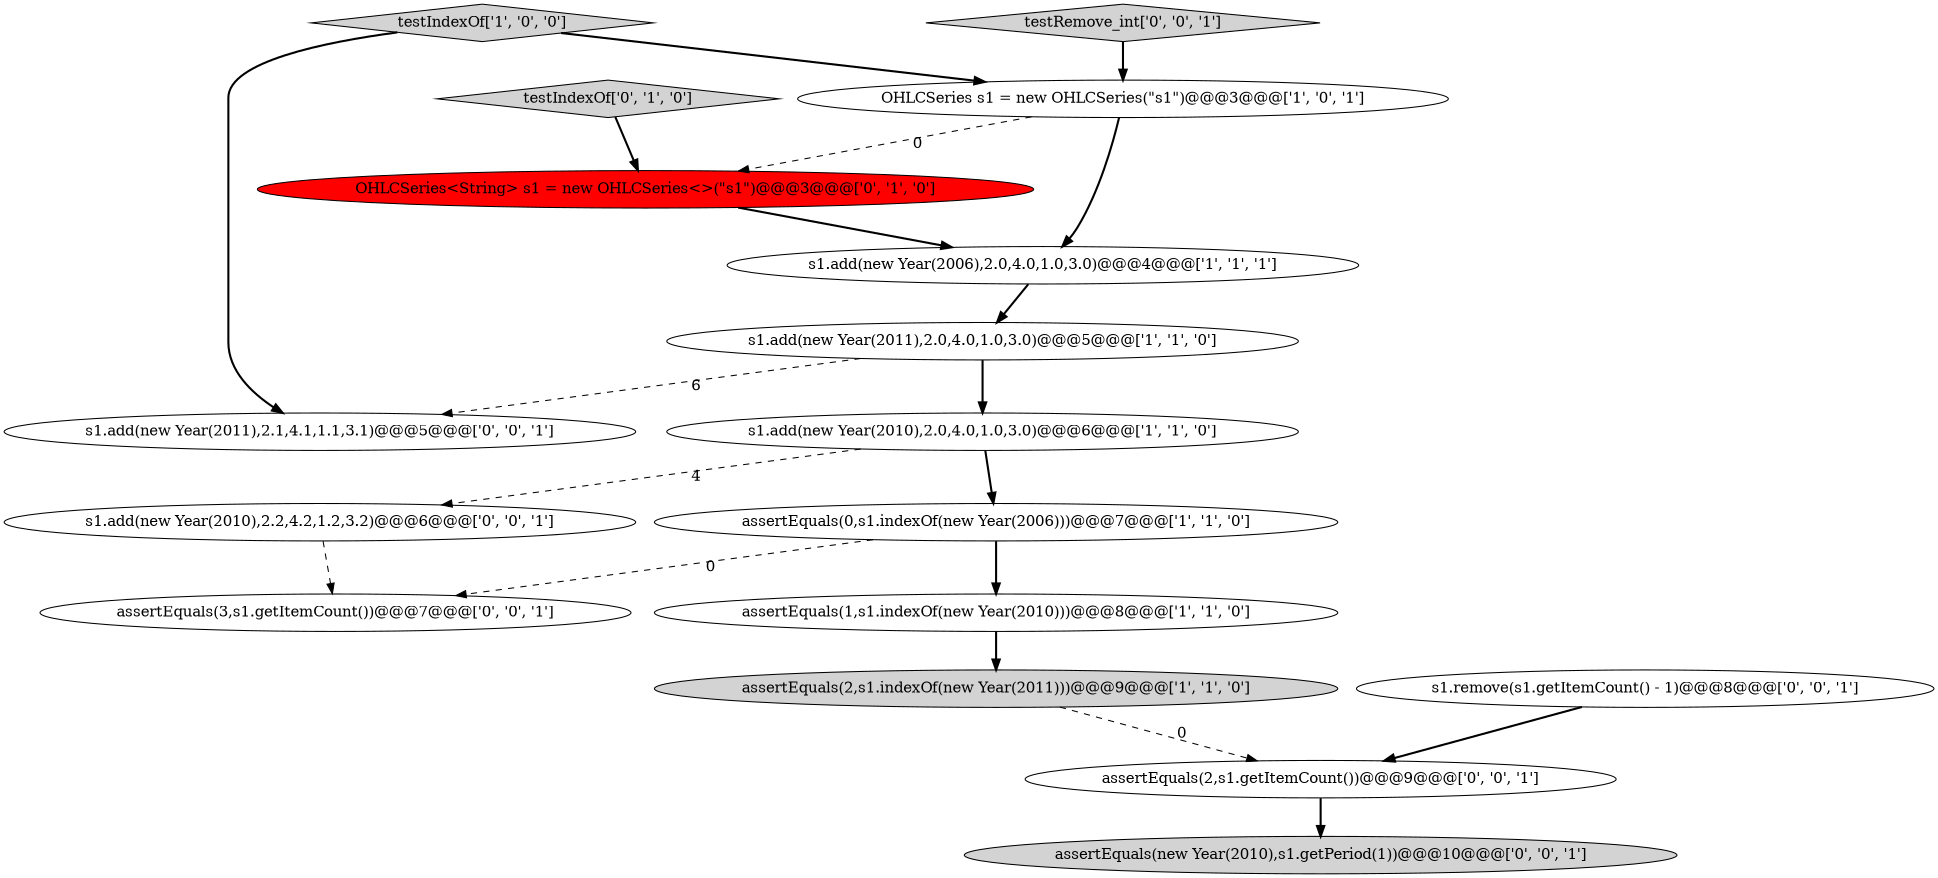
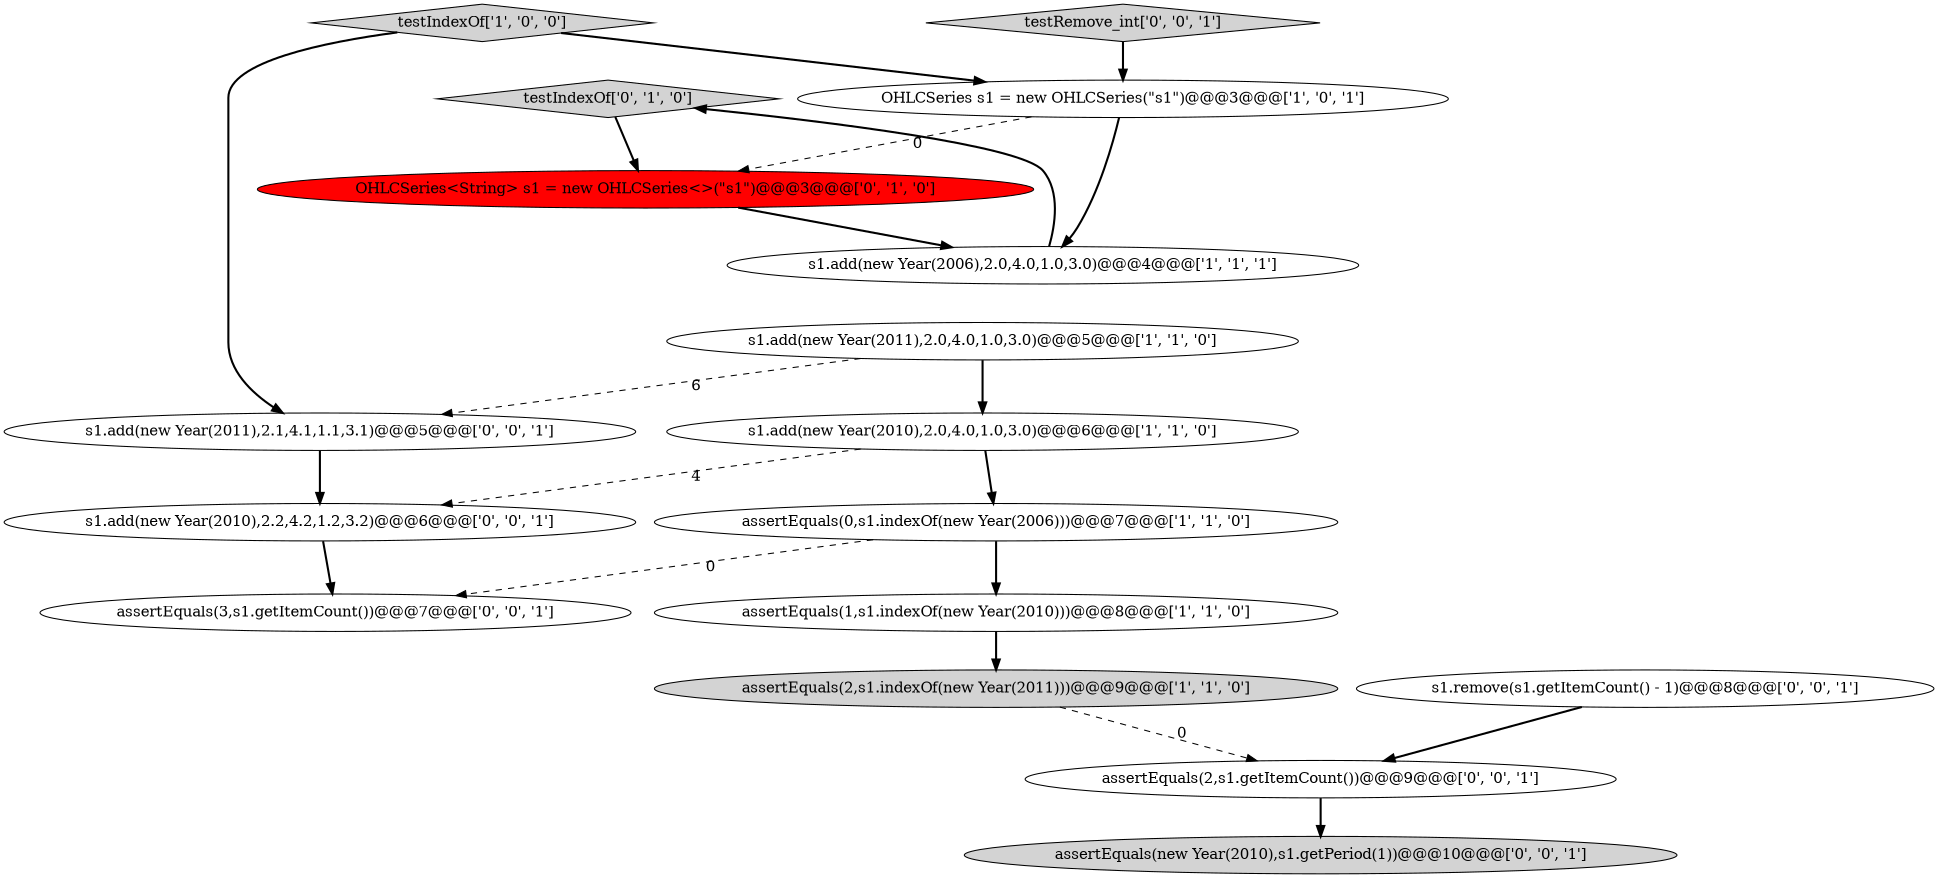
edge "s1.add(new Year(2006),2.0,4.0,1.0,3.0)@@@4@@@['1', '1', '1']" -> "s1.add(new Year(2011),2.0,4.0,1.0,3.0)@@@5@@@['1', '1', '0']": now "s1.add(new Year(2006),2.0,4.0,1.0,3.0)@@@4@@@['1', '1', '1']" -> "testIndexOf['0', '1', '0']"
edge "s1.add(new Year(2011),2.1,4.1,1.1,3.1)@@@5@@@['0', '0', '1']" -> "s1.add(new Year(2010),2.2,4.2,1.2,3.2)@@@6@@@['0', '0', '1']": added
edge "s1.add(new Year(2010),2.2,4.2,1.2,3.2)@@@6@@@['0', '0', '1']" -> "assertEquals(3,s1.getItemCount())@@@7@@@['0', '0', '1']": style dashed -> bold
